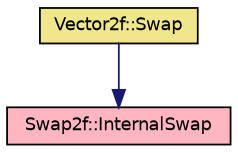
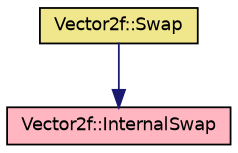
node "Swap2f::InternalSwap": label "Swap2f::InternalSwap" -> "Vector2f::InternalSwap"
